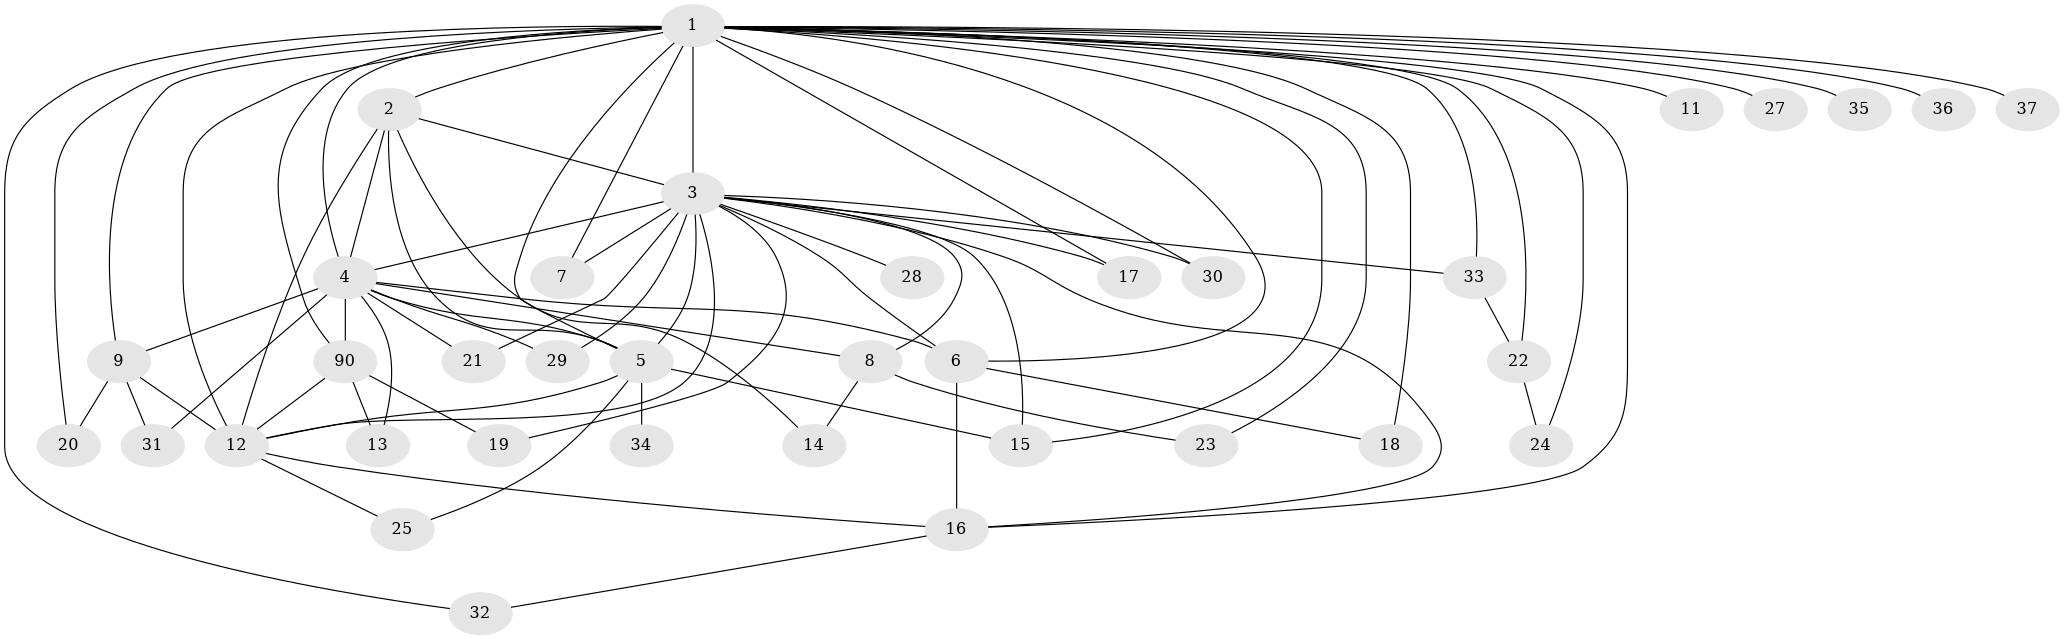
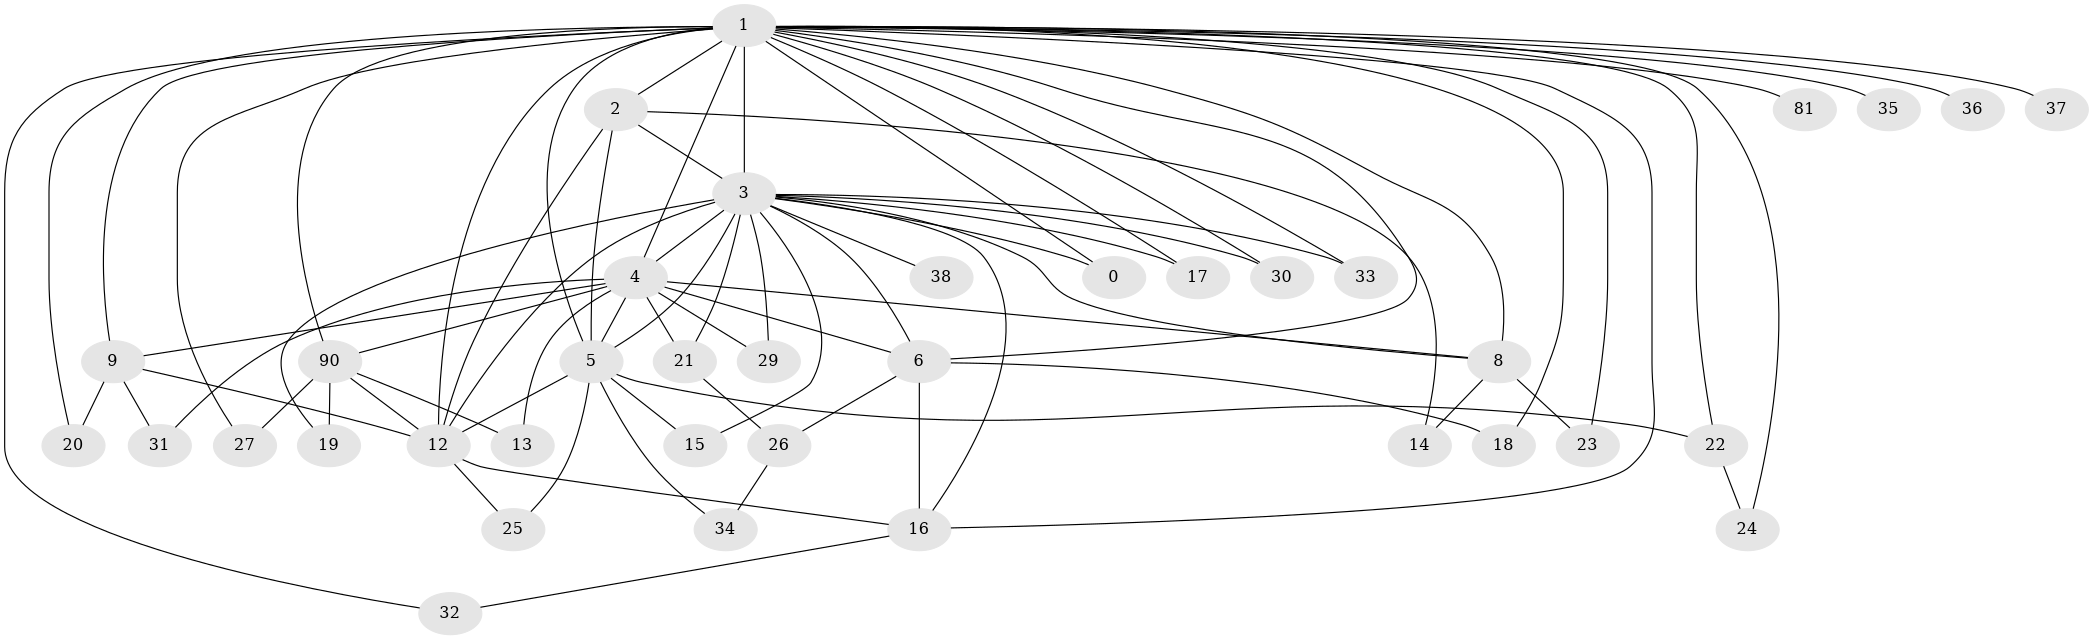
node "11": label "11" -> "81"
edge "1" -- "15": now "1" -- "8"
edge "2" -- "4": removed
node "7": label "7" -> "0"
node "28": label "28" -> "38"
edge "33" -- "22": now "5" -- "22"
edge "90" -- "27": added
node "26": added
